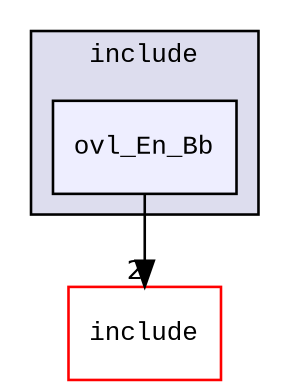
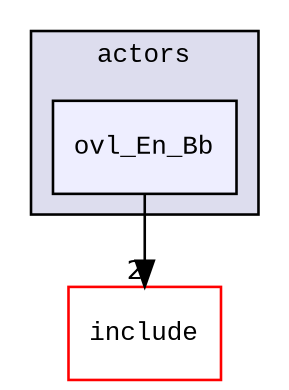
cluster "include": label "include" -> "actors"
